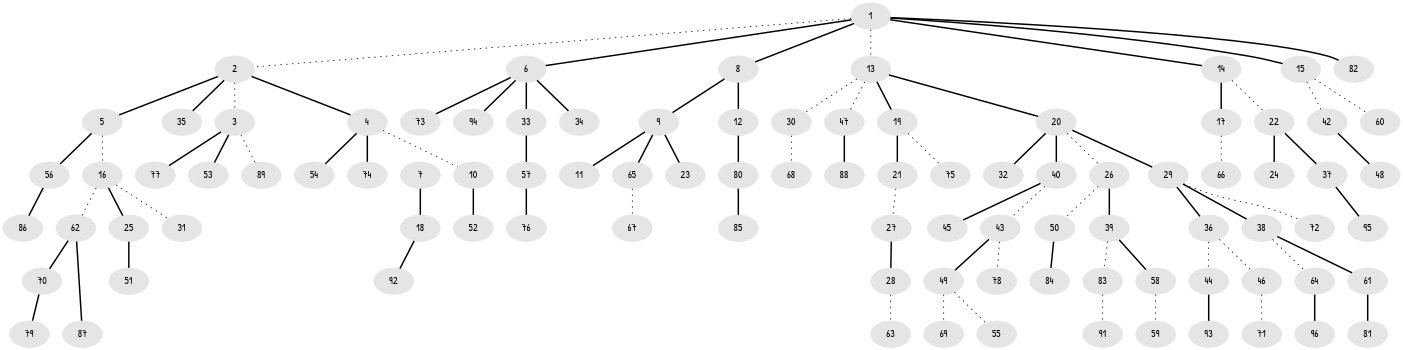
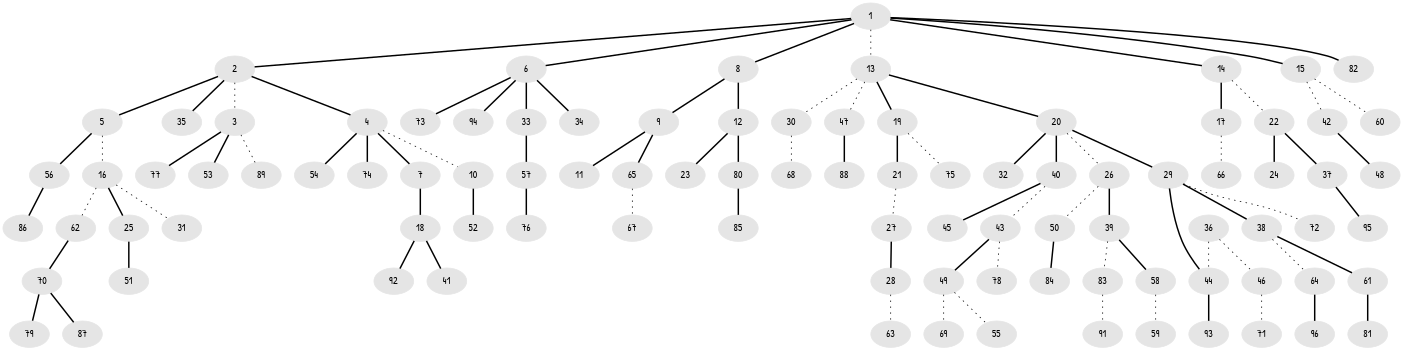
edge "1" -- "2": style dotted -> bold
edge "4" -- "7": added
edge "9" -- "23": now "12" -- "23"
edge "29" -- "36": now "29" -- "44"
edge "62" -- "87": now "70" -- "87"
node "41": added
